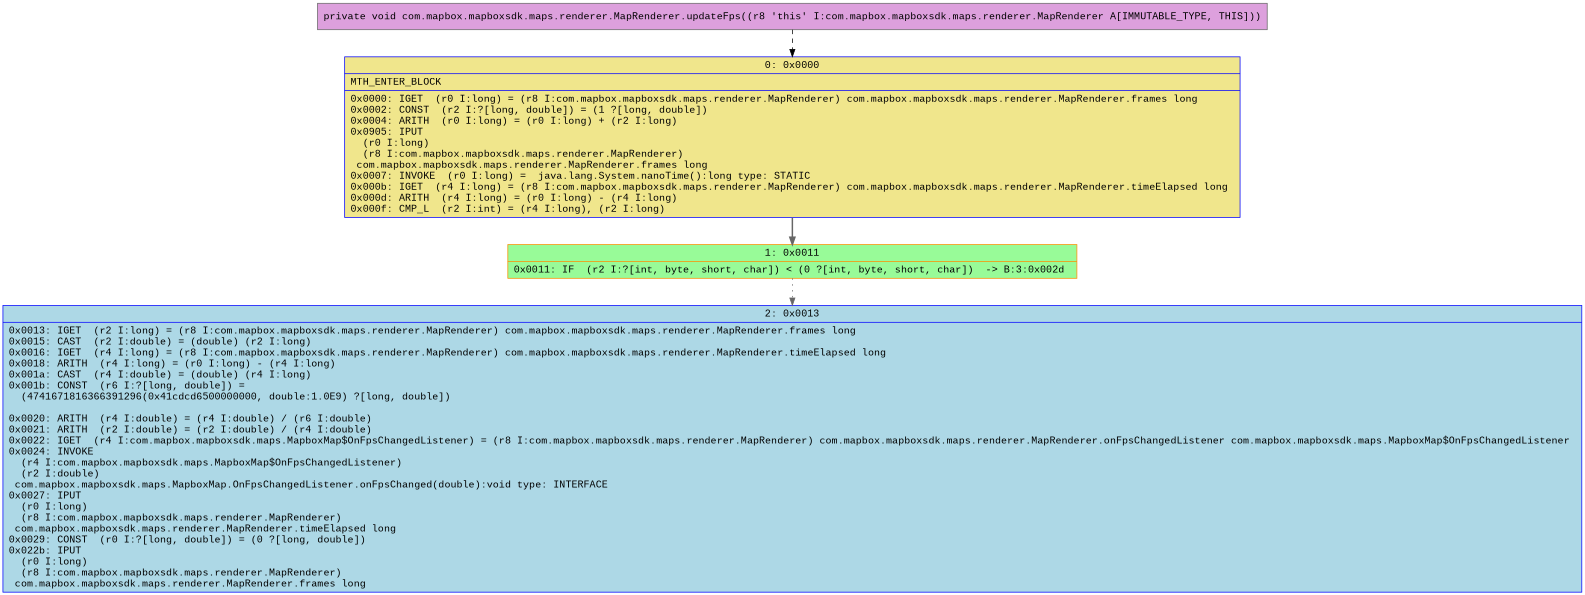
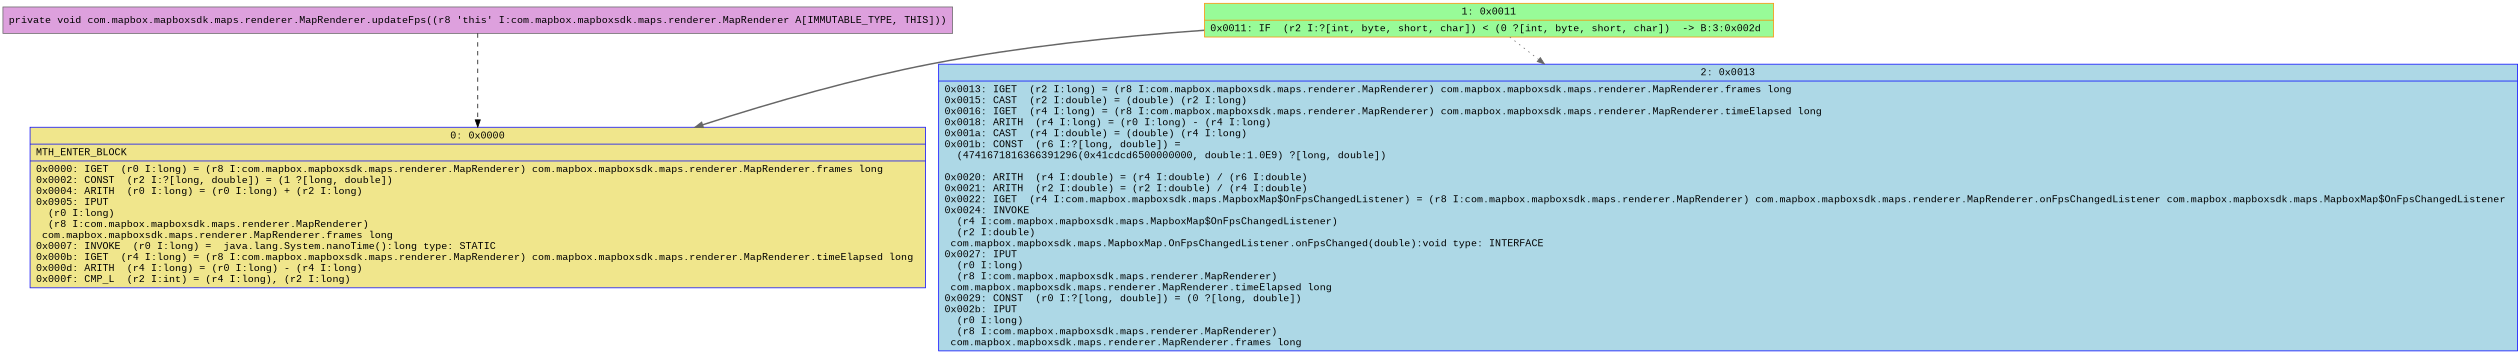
edge "0: 0x0000" -> "1: 0x0011": reversed
node "2: 0x0013": text "0x022b: IPUT" -> "0x002b: IPUT"
